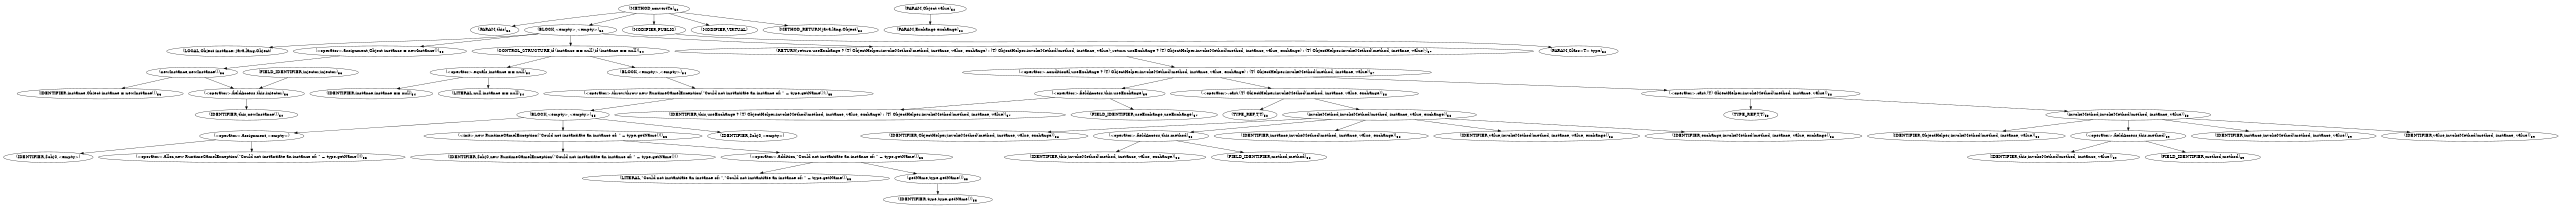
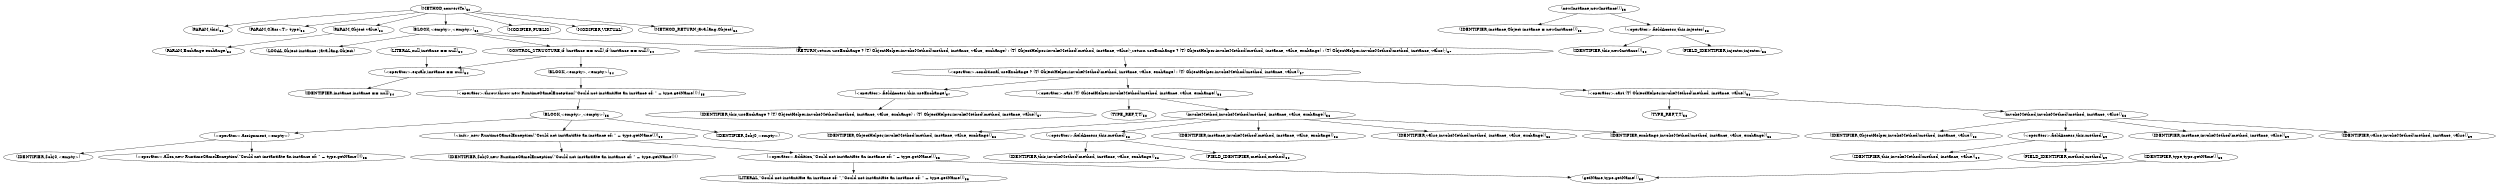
edge "(METHOD,convertTo)" -> "(PARAM,Object value)": added
edge "(MODIFIER,PUBLIC)" -> "(PARAM,Class<T> type)": now "(METHOD,convertTo)" -> "(PARAM,Class<T> type)"
node "(<operator>.assignment,Object instance = newInstance())": removed
edge "(FIELD_IDENTIFIER,injector,injector)" -> "(<operator>.fieldAccess,this.injector)": reversed
edge "(<operator>.equals,instance == null)" -> "(LITERAL,null,instance == null)": reversed
node "(<operator>.fieldAccess,this.useExchange)": text "59" -> "57"
node "(FIELD_IDENTIFIER,useExchange,useExchange)": removed
edge "(getName,type.getName())" -> "(IDENTIFIER,type,type.getName())": reversed
